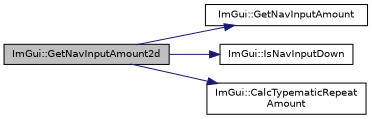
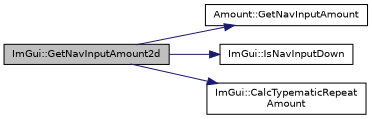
node "ImGui::GetNavInputAmount": label "ImGui::GetNavInputAmount" -> "Amount::GetNavInputAmount"
